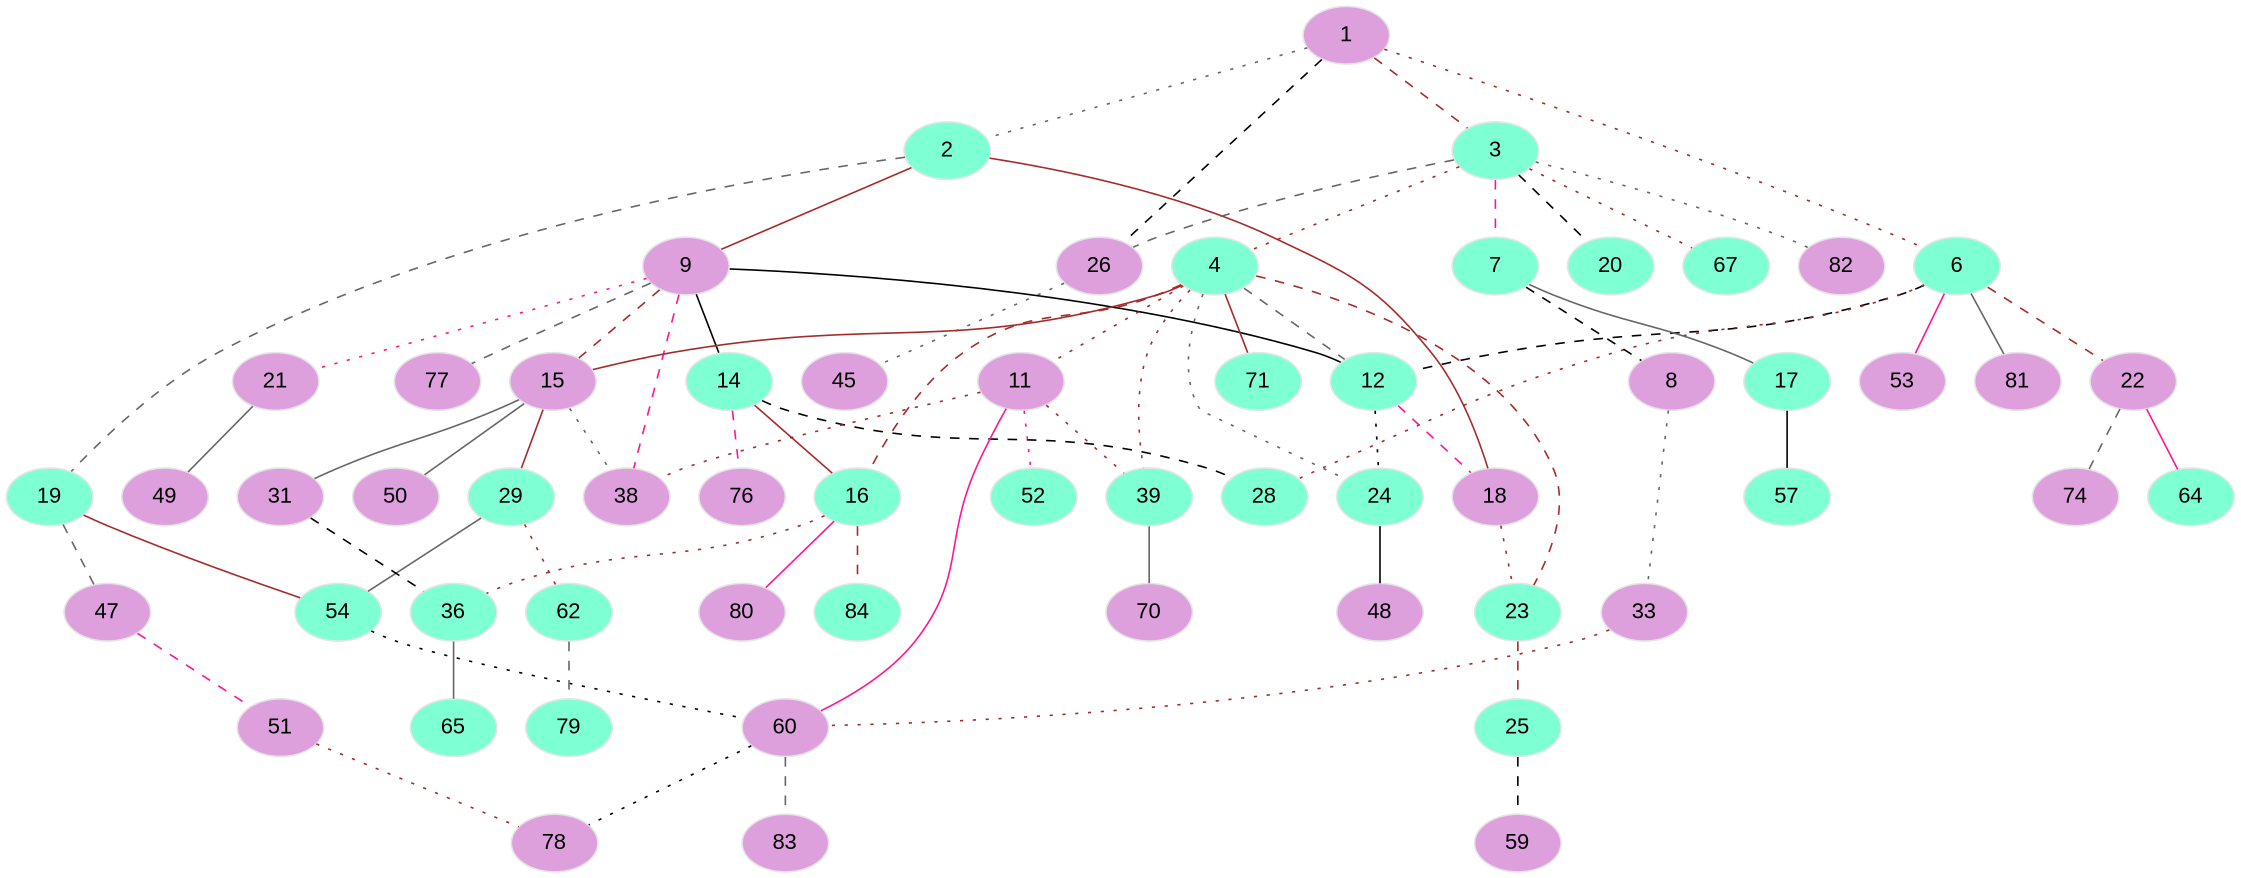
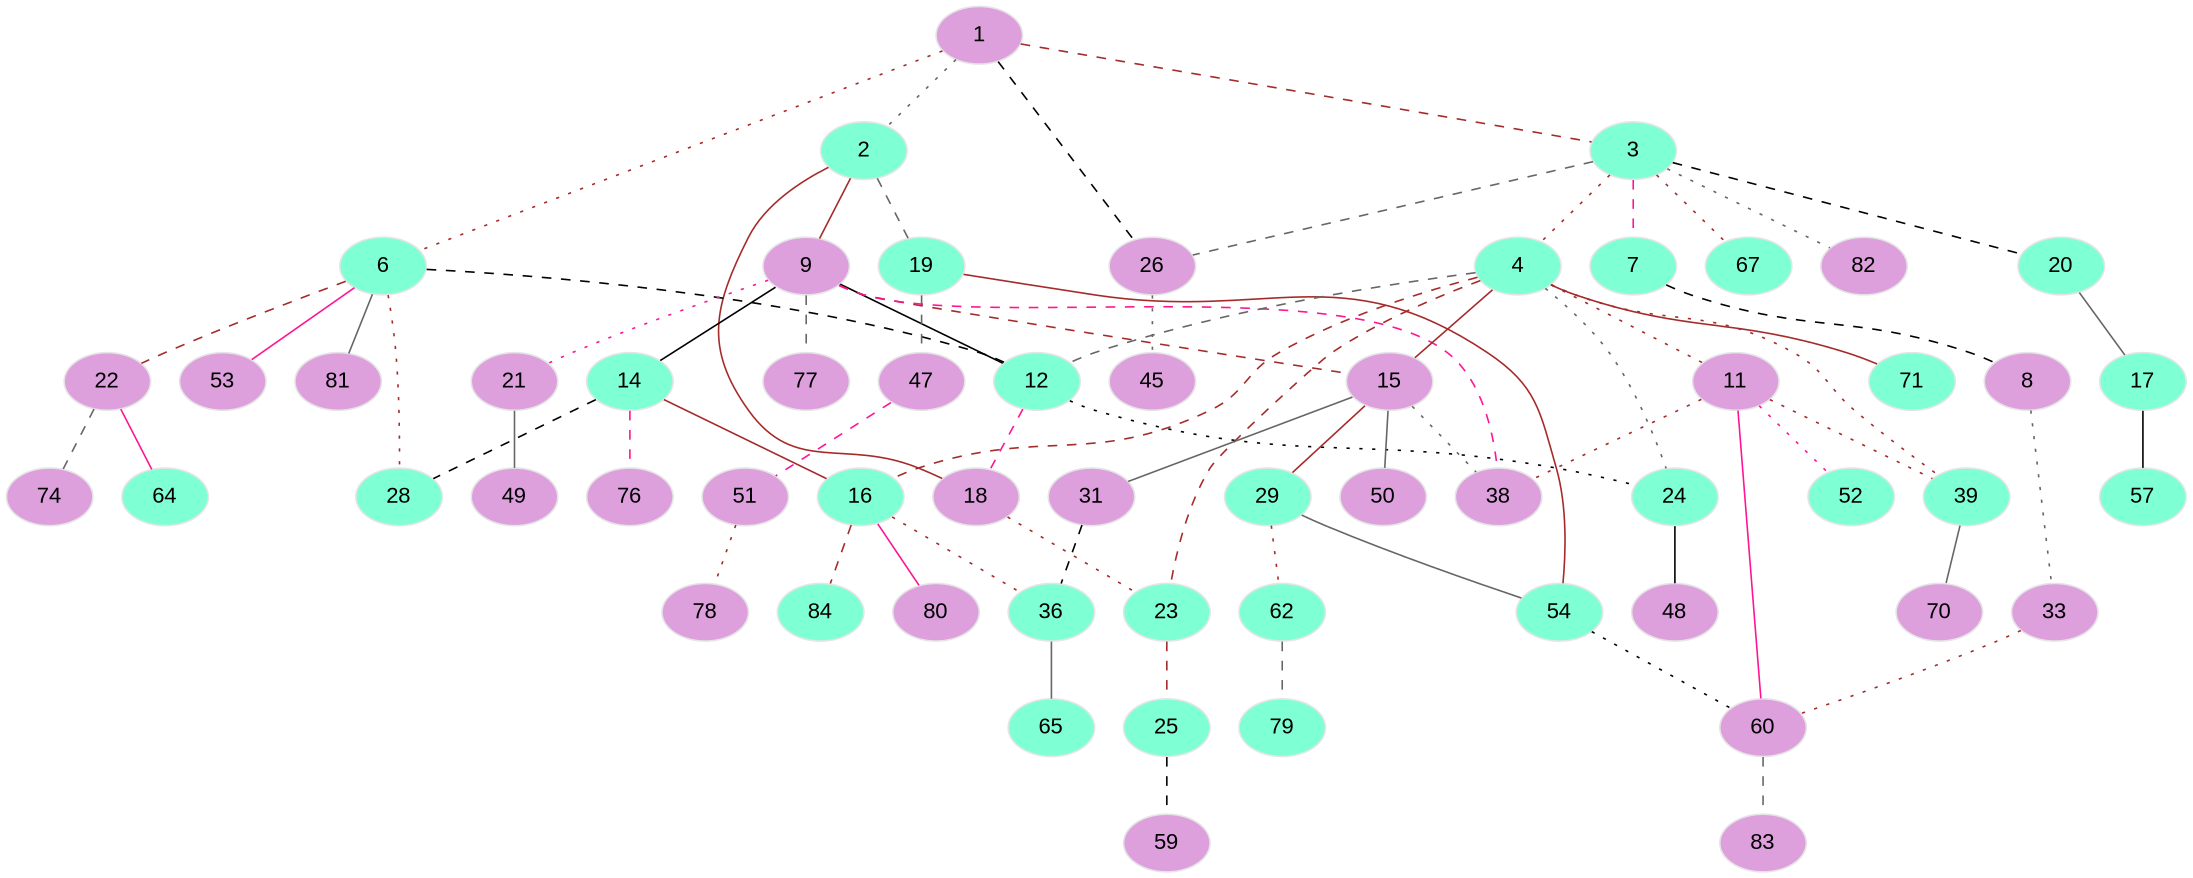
edge "7" -- "17": now "20" -- "17"
edge "60" -- "78": removed
